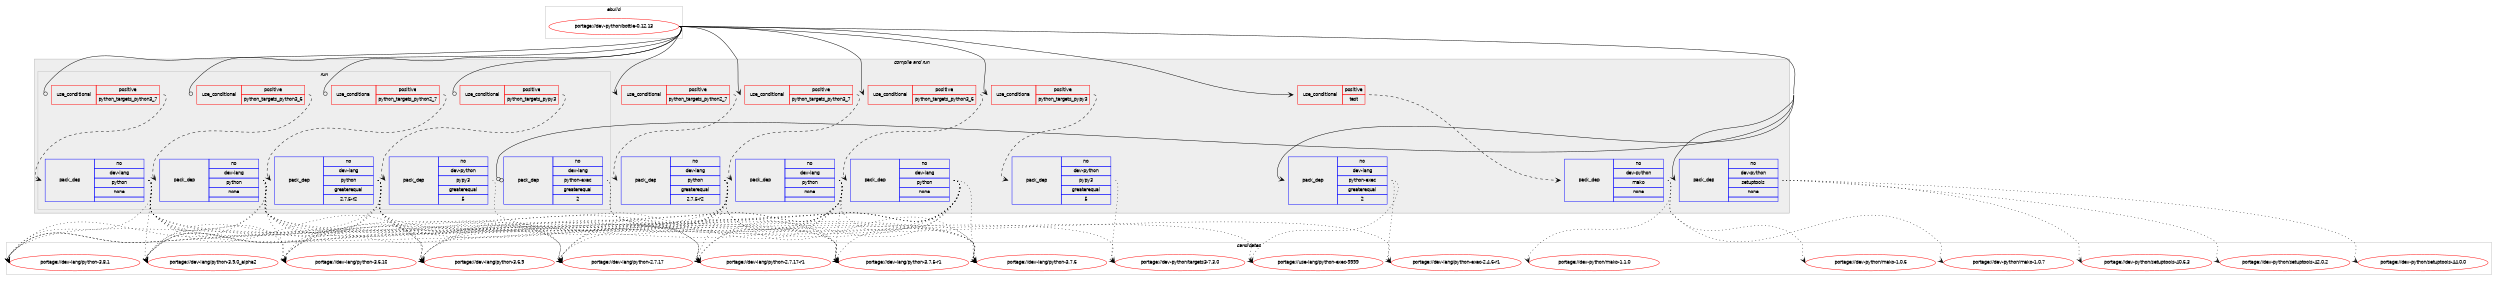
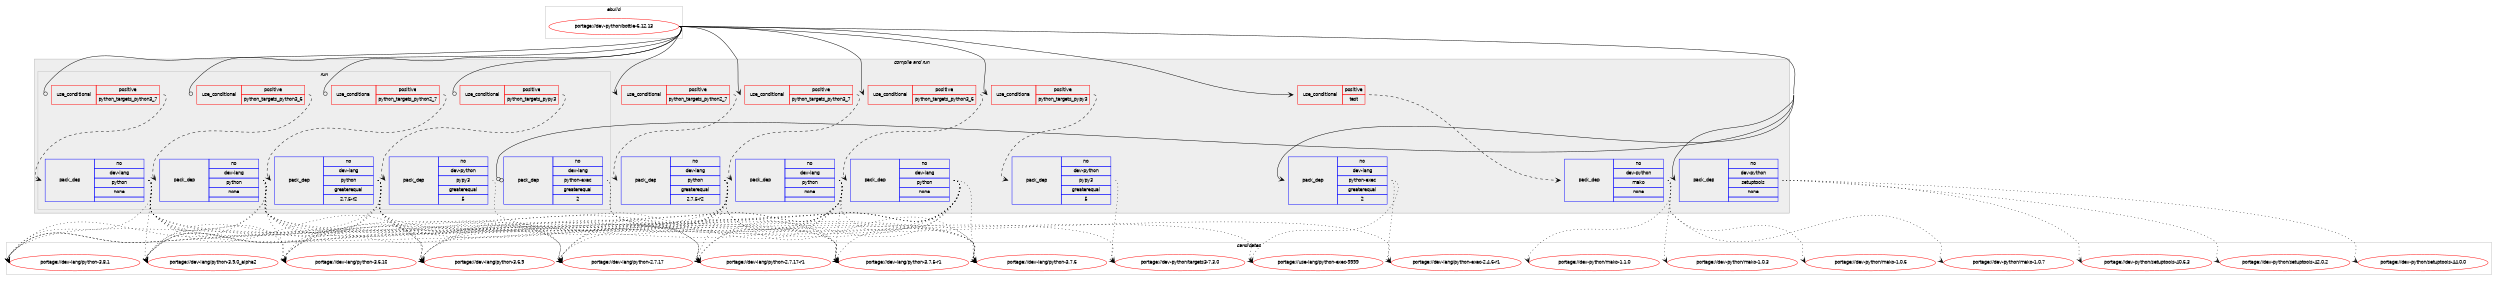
node "portage://dev-python/bottle-0.12.13": label "portage://dev-python/bottle-0.12.13" -> "portage://dev-python/bottle-6.12.13"
node "portage://dev-python/mako-1.0.3": added
